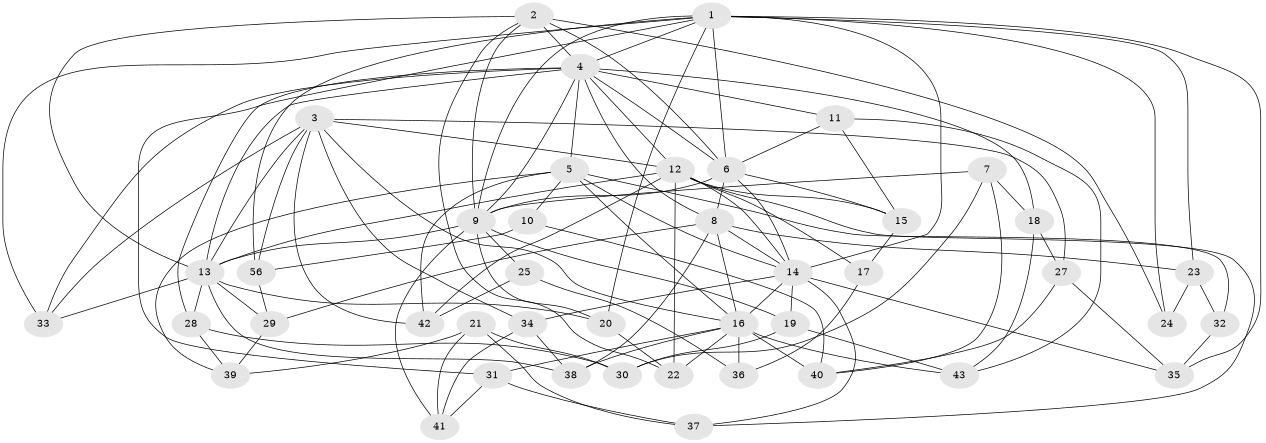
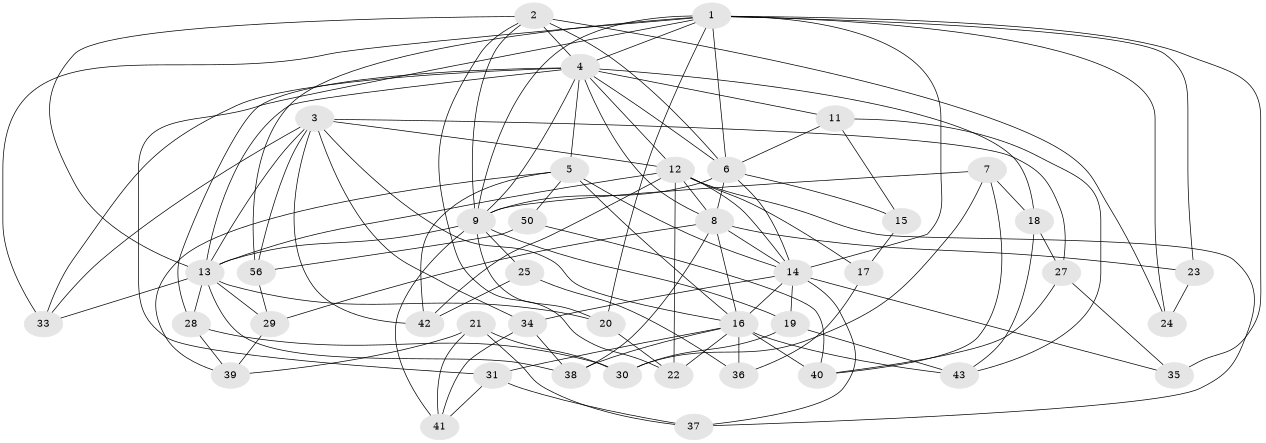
edge "12" -- "15": now "12" -- "8"
node "10": label "10" -> "50"
node "32": removed
